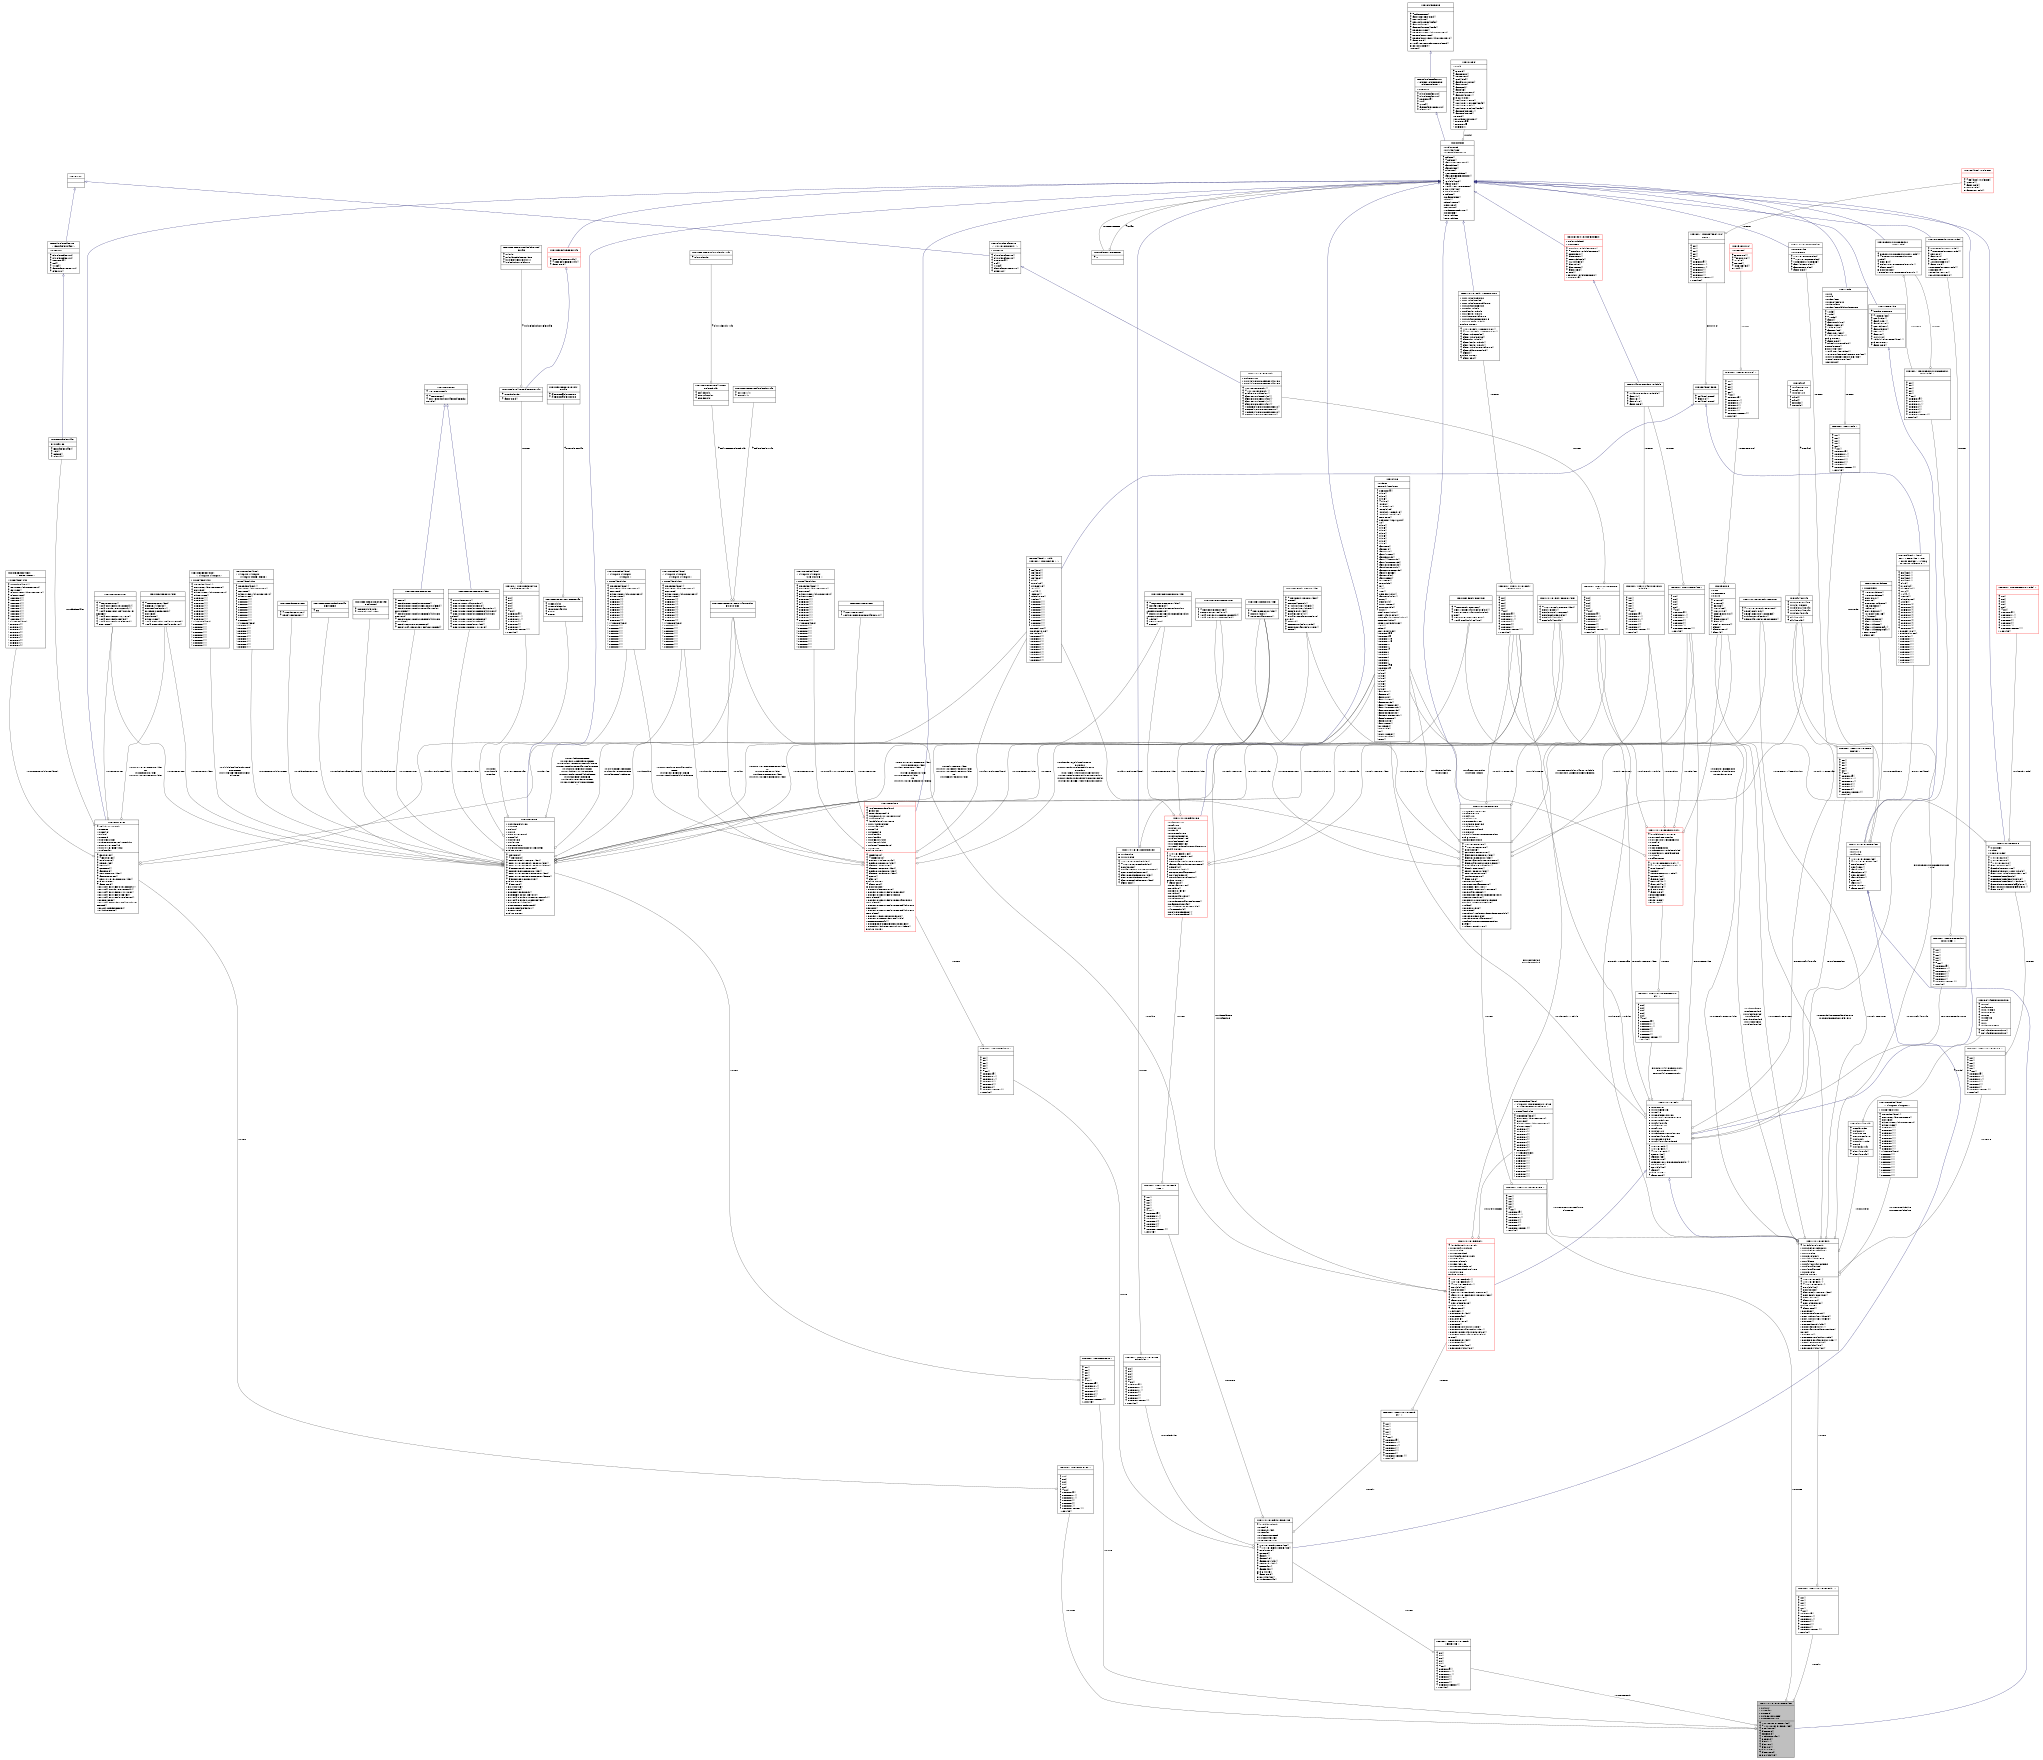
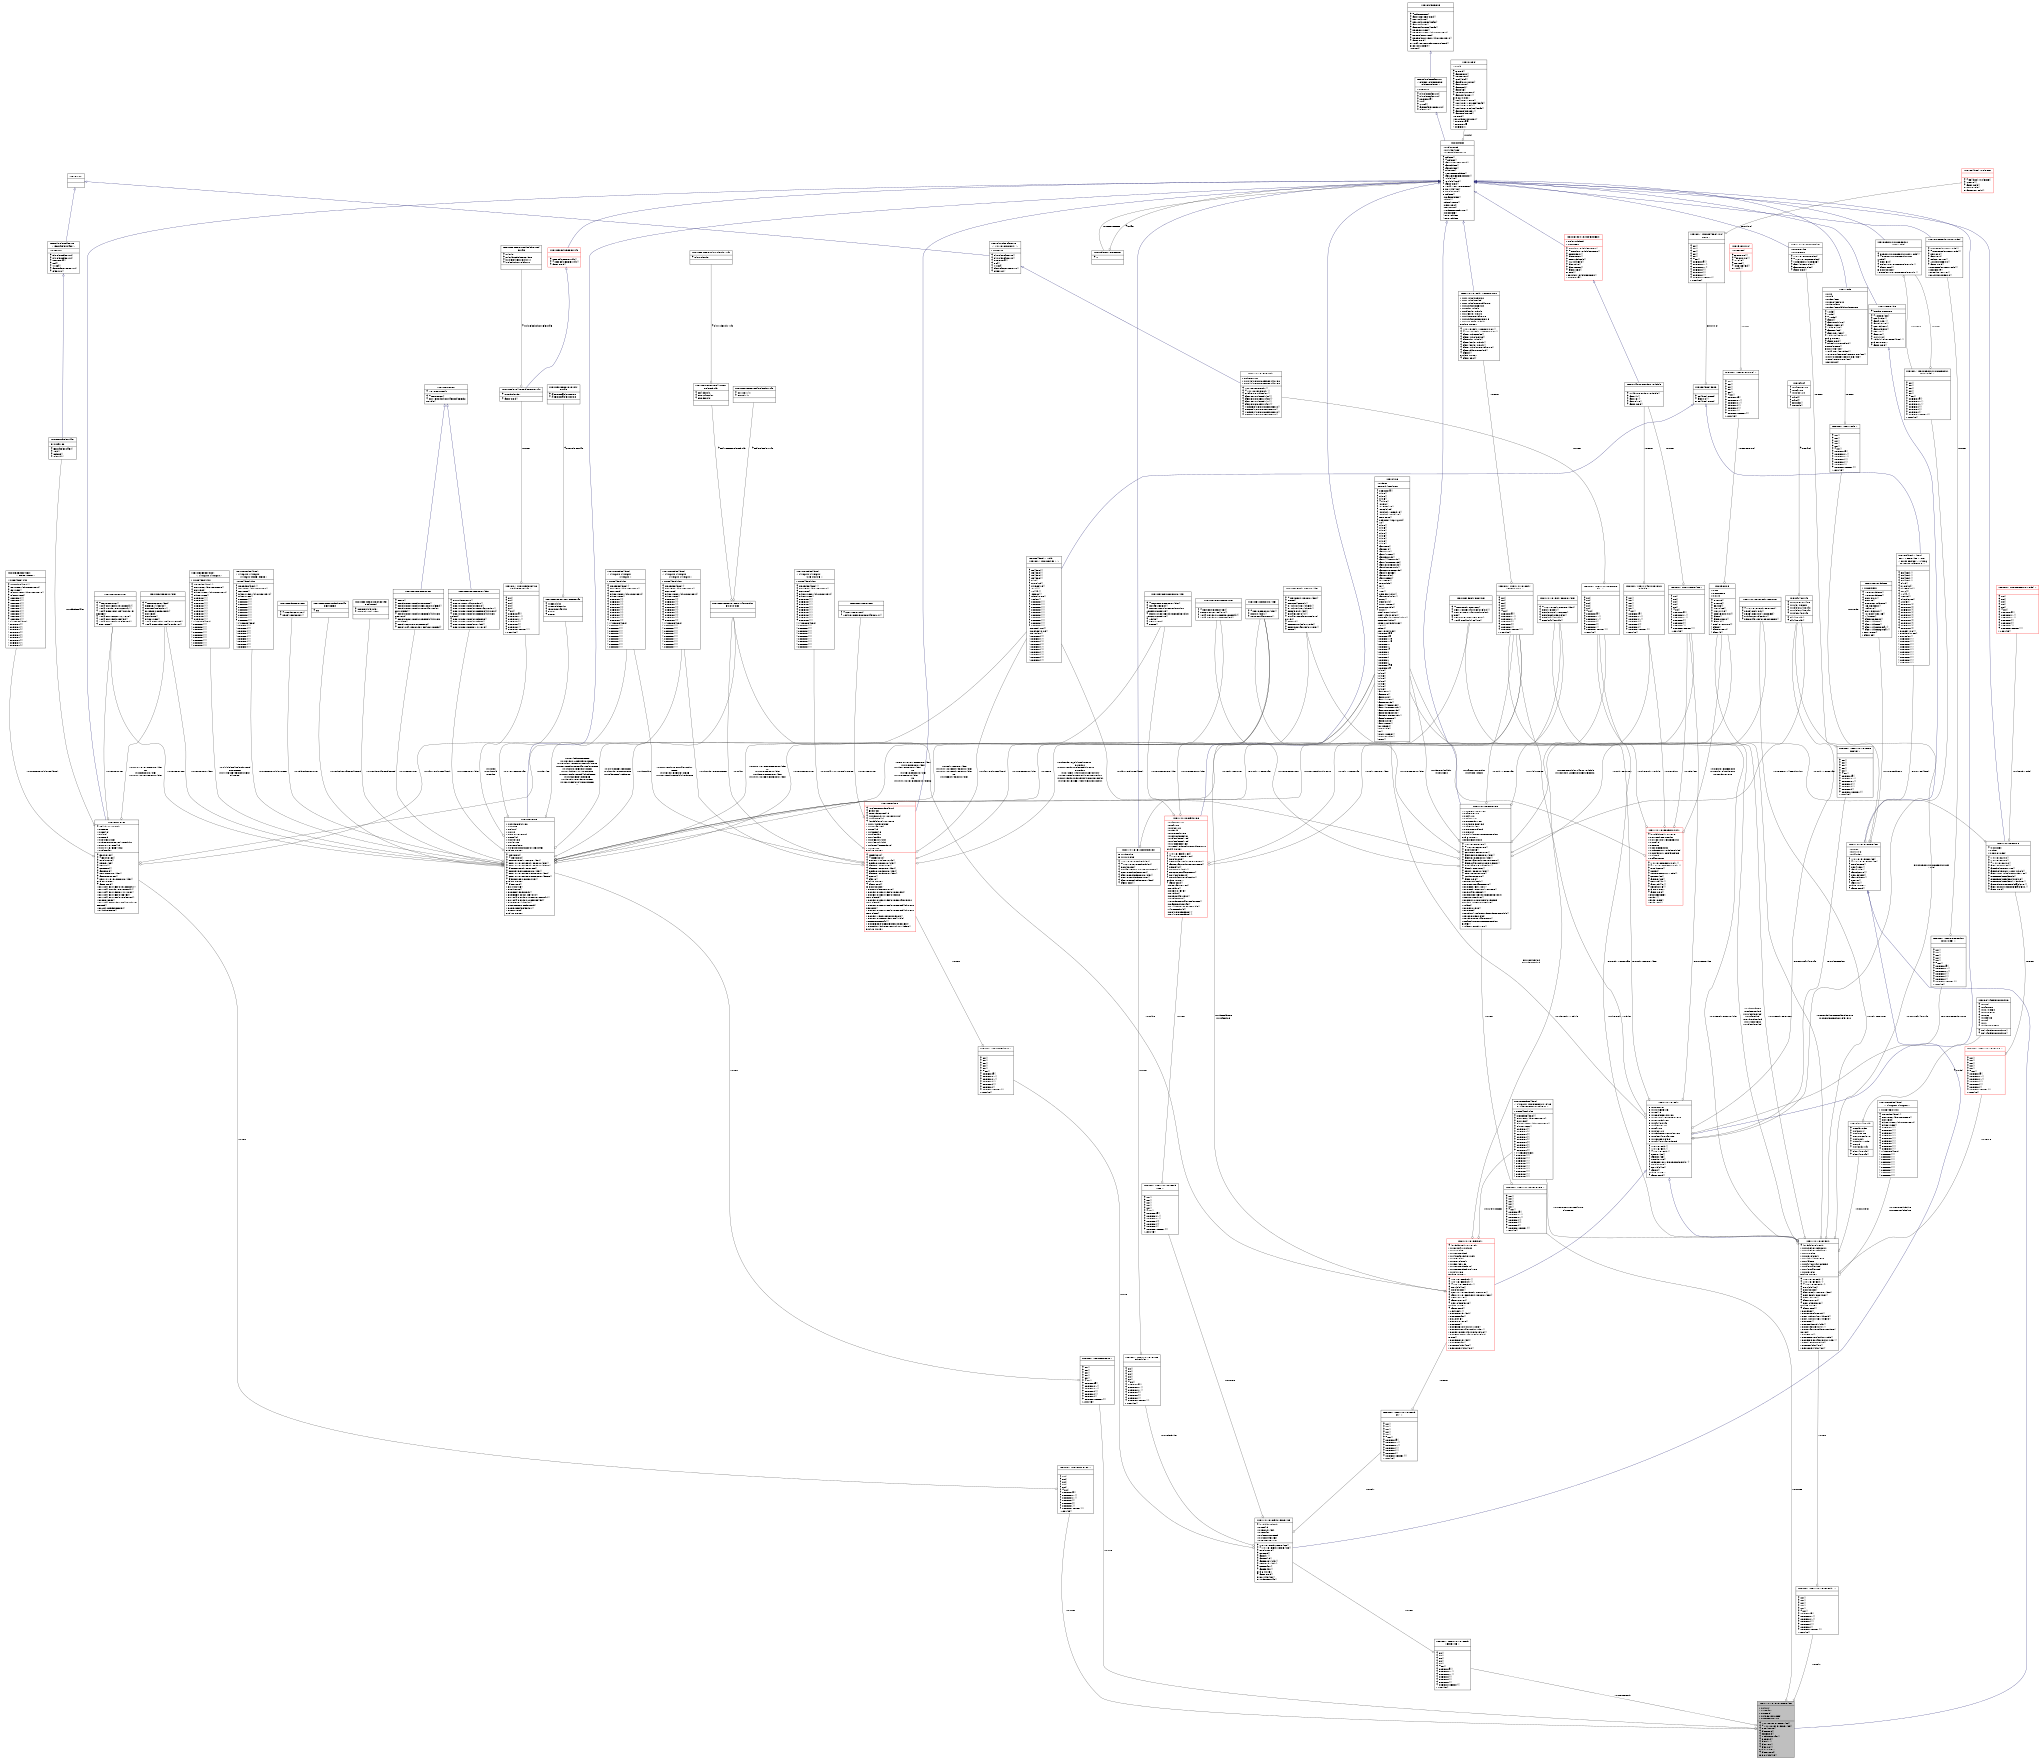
edge "ns3::CallbackImplBase" -> "ns3::Ptr< ns3::CallbackImpl": label " -m_ptr" -> " #m_impl"
node "ns3::Ptr< ns3::MmWaveSpectrum": removed
node "ns3::Ptr< ns3::MmWaveAmc >": color black -> red
